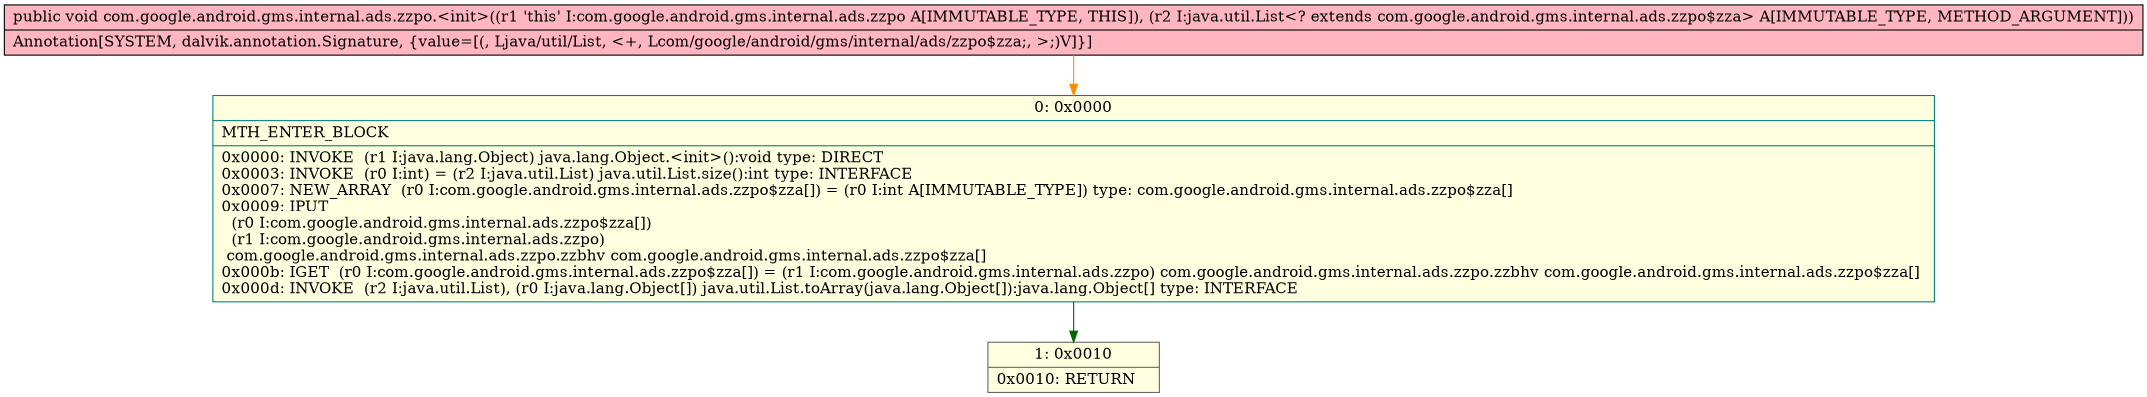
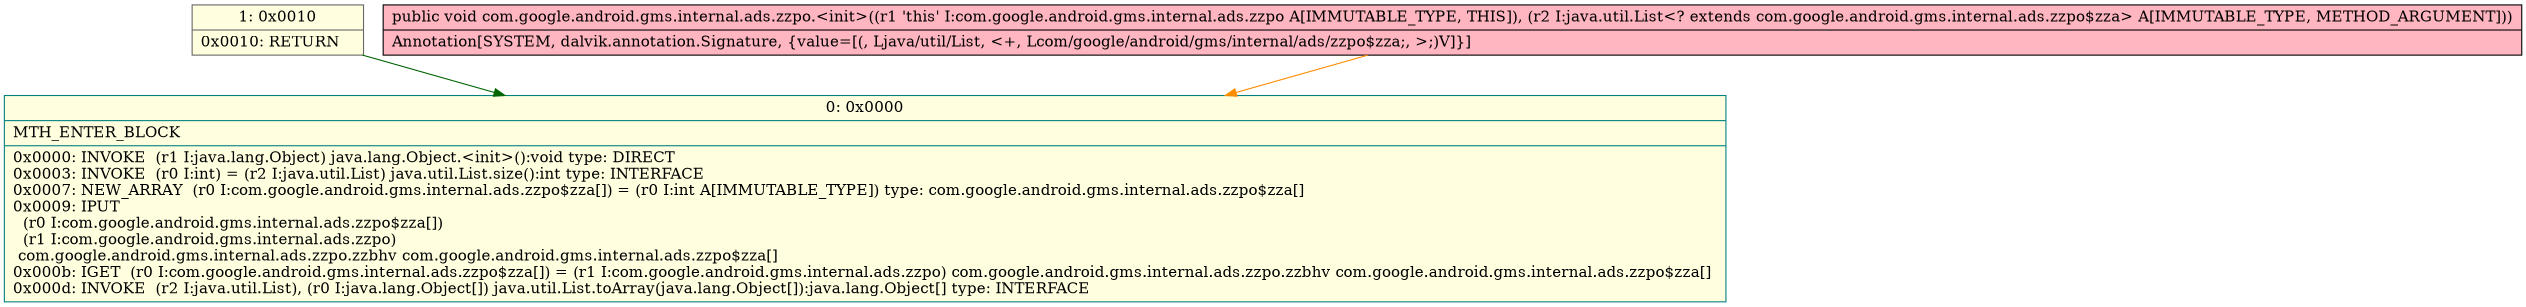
edge "0: 0x0000" -> "1: 0x0010": reversed
